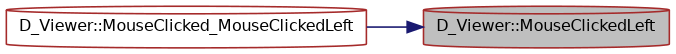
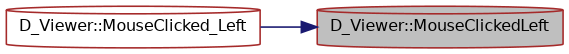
node "D_Viewer::MouseClicked_MouseClickedLeft": label "D_Viewer::MouseClicked_MouseClickedLeft" -> "D_Viewer::MouseClicked_Left"
